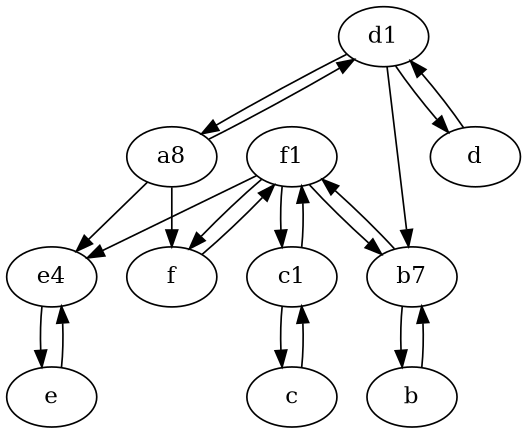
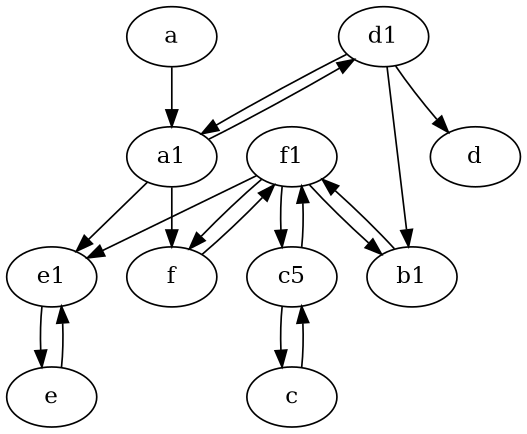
node "a": added
edge "d" -> "d1": removed
node "a8": label "a8" -> "a1"
node "e4": label "e4" -> "e1"
node "c1": label "c1" -> "c5"
node "b7": label "b7" -> "b1"
node "b": removed
